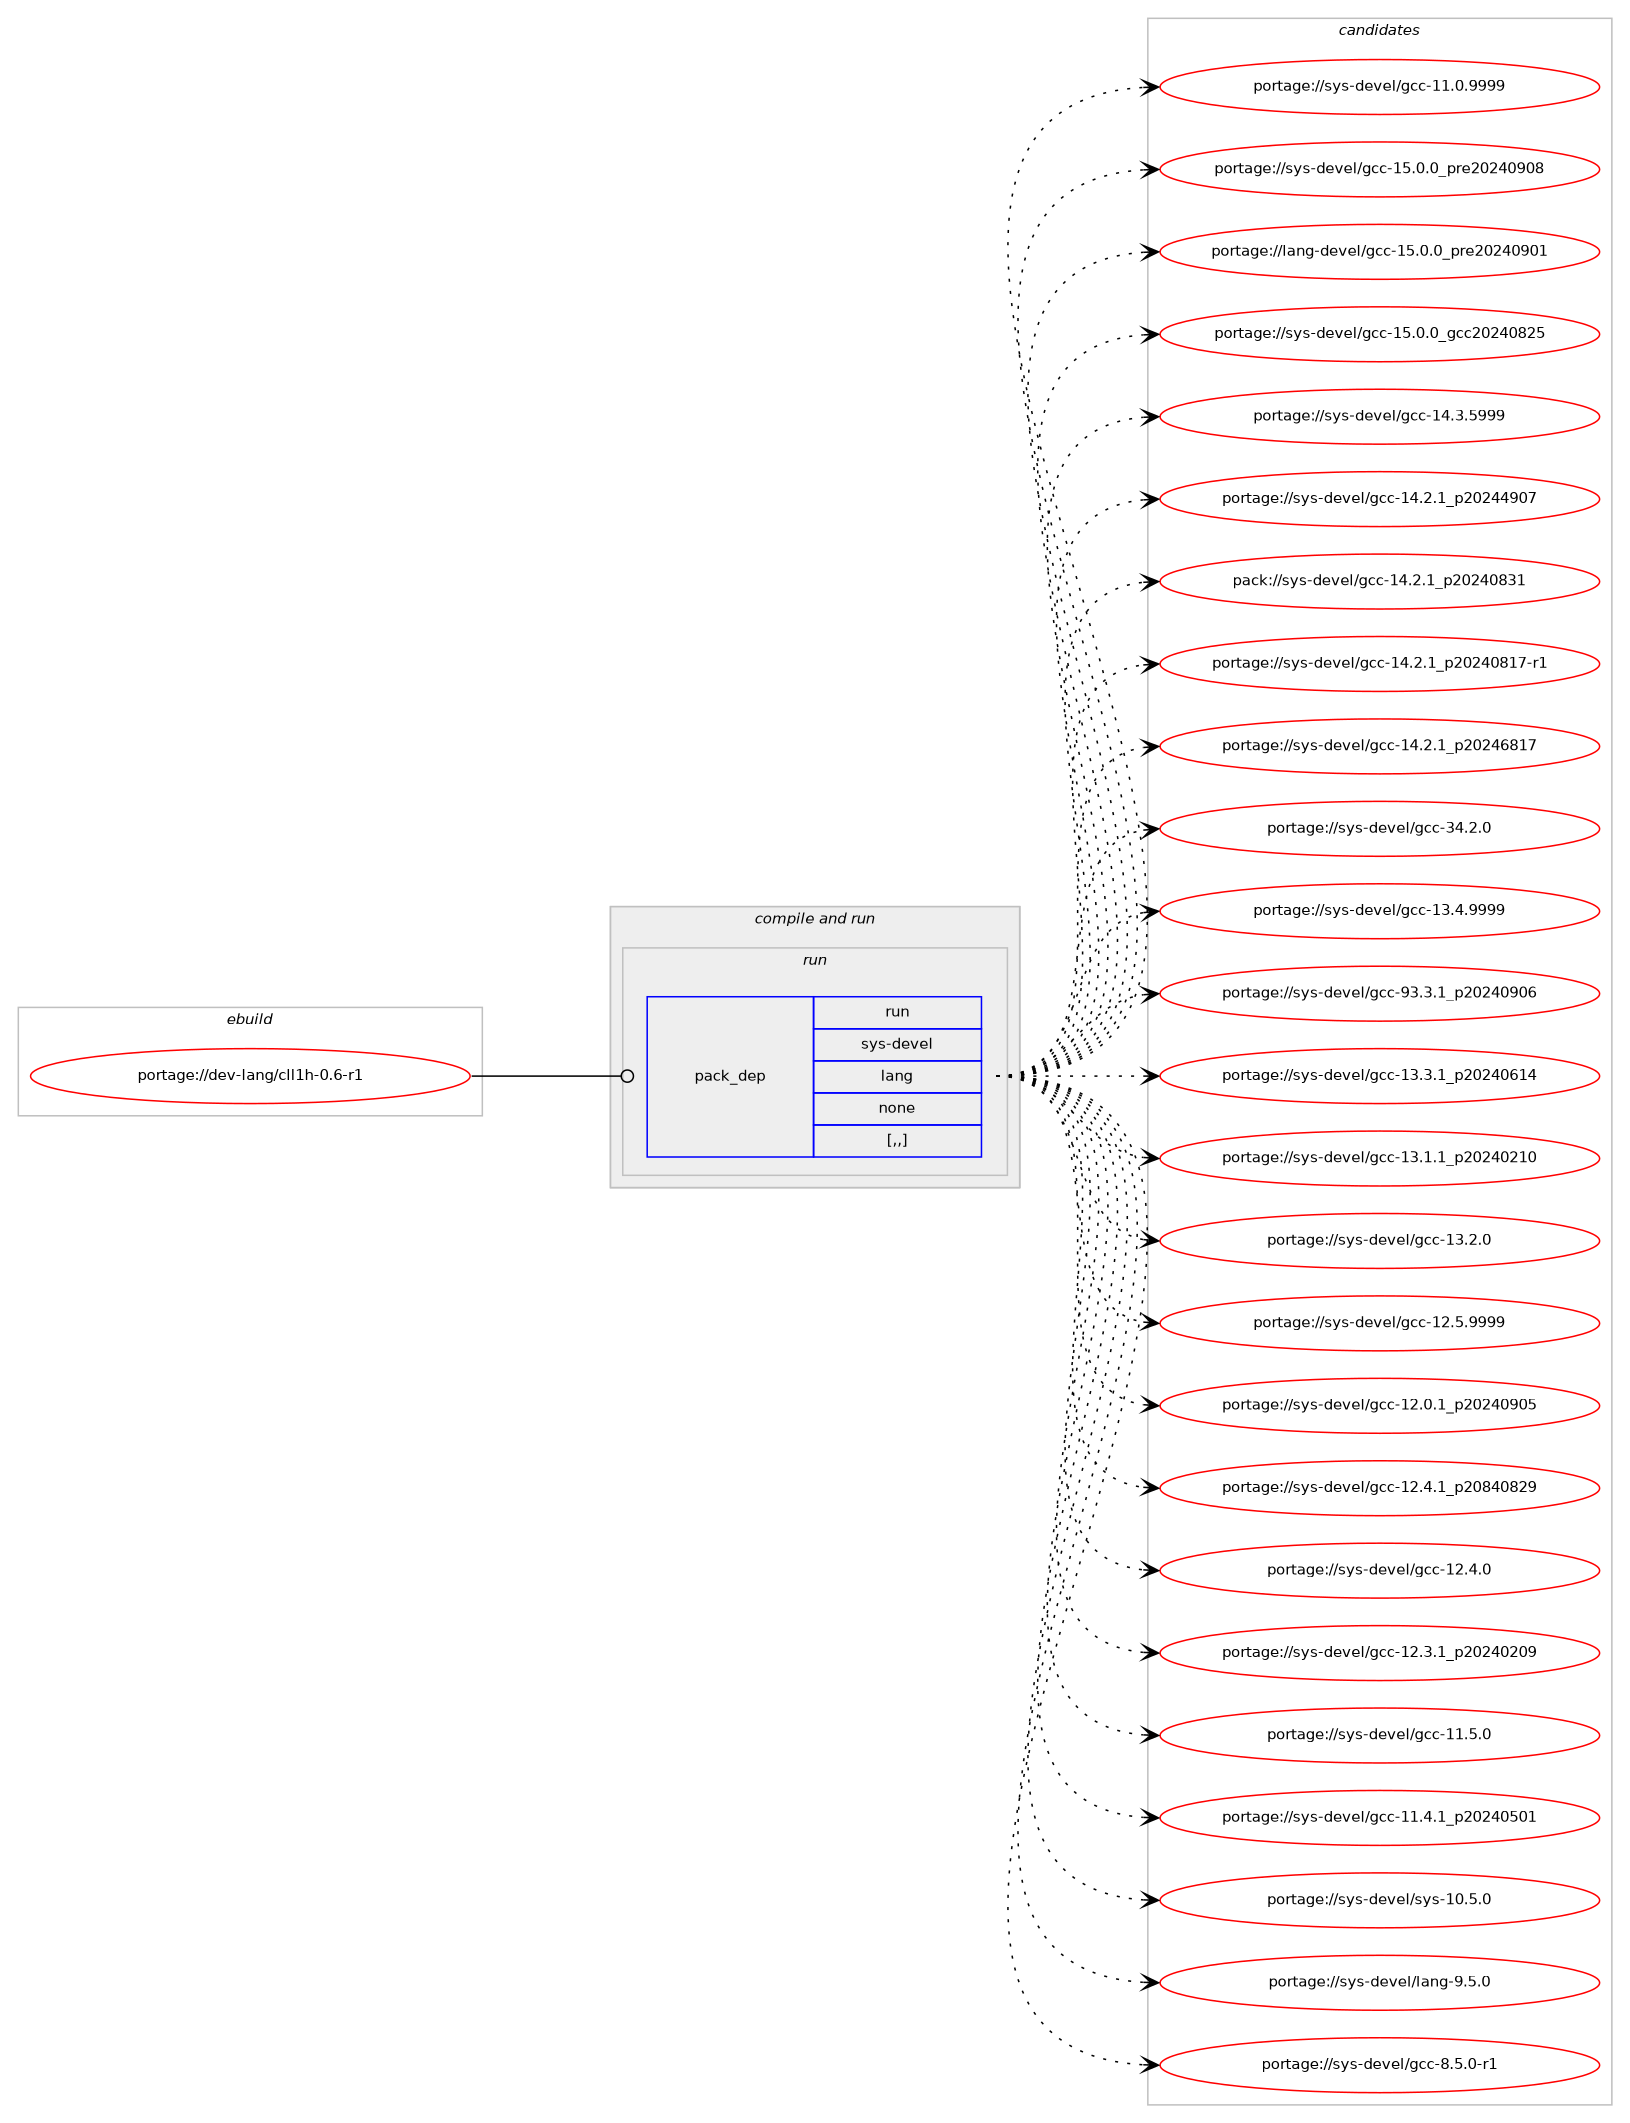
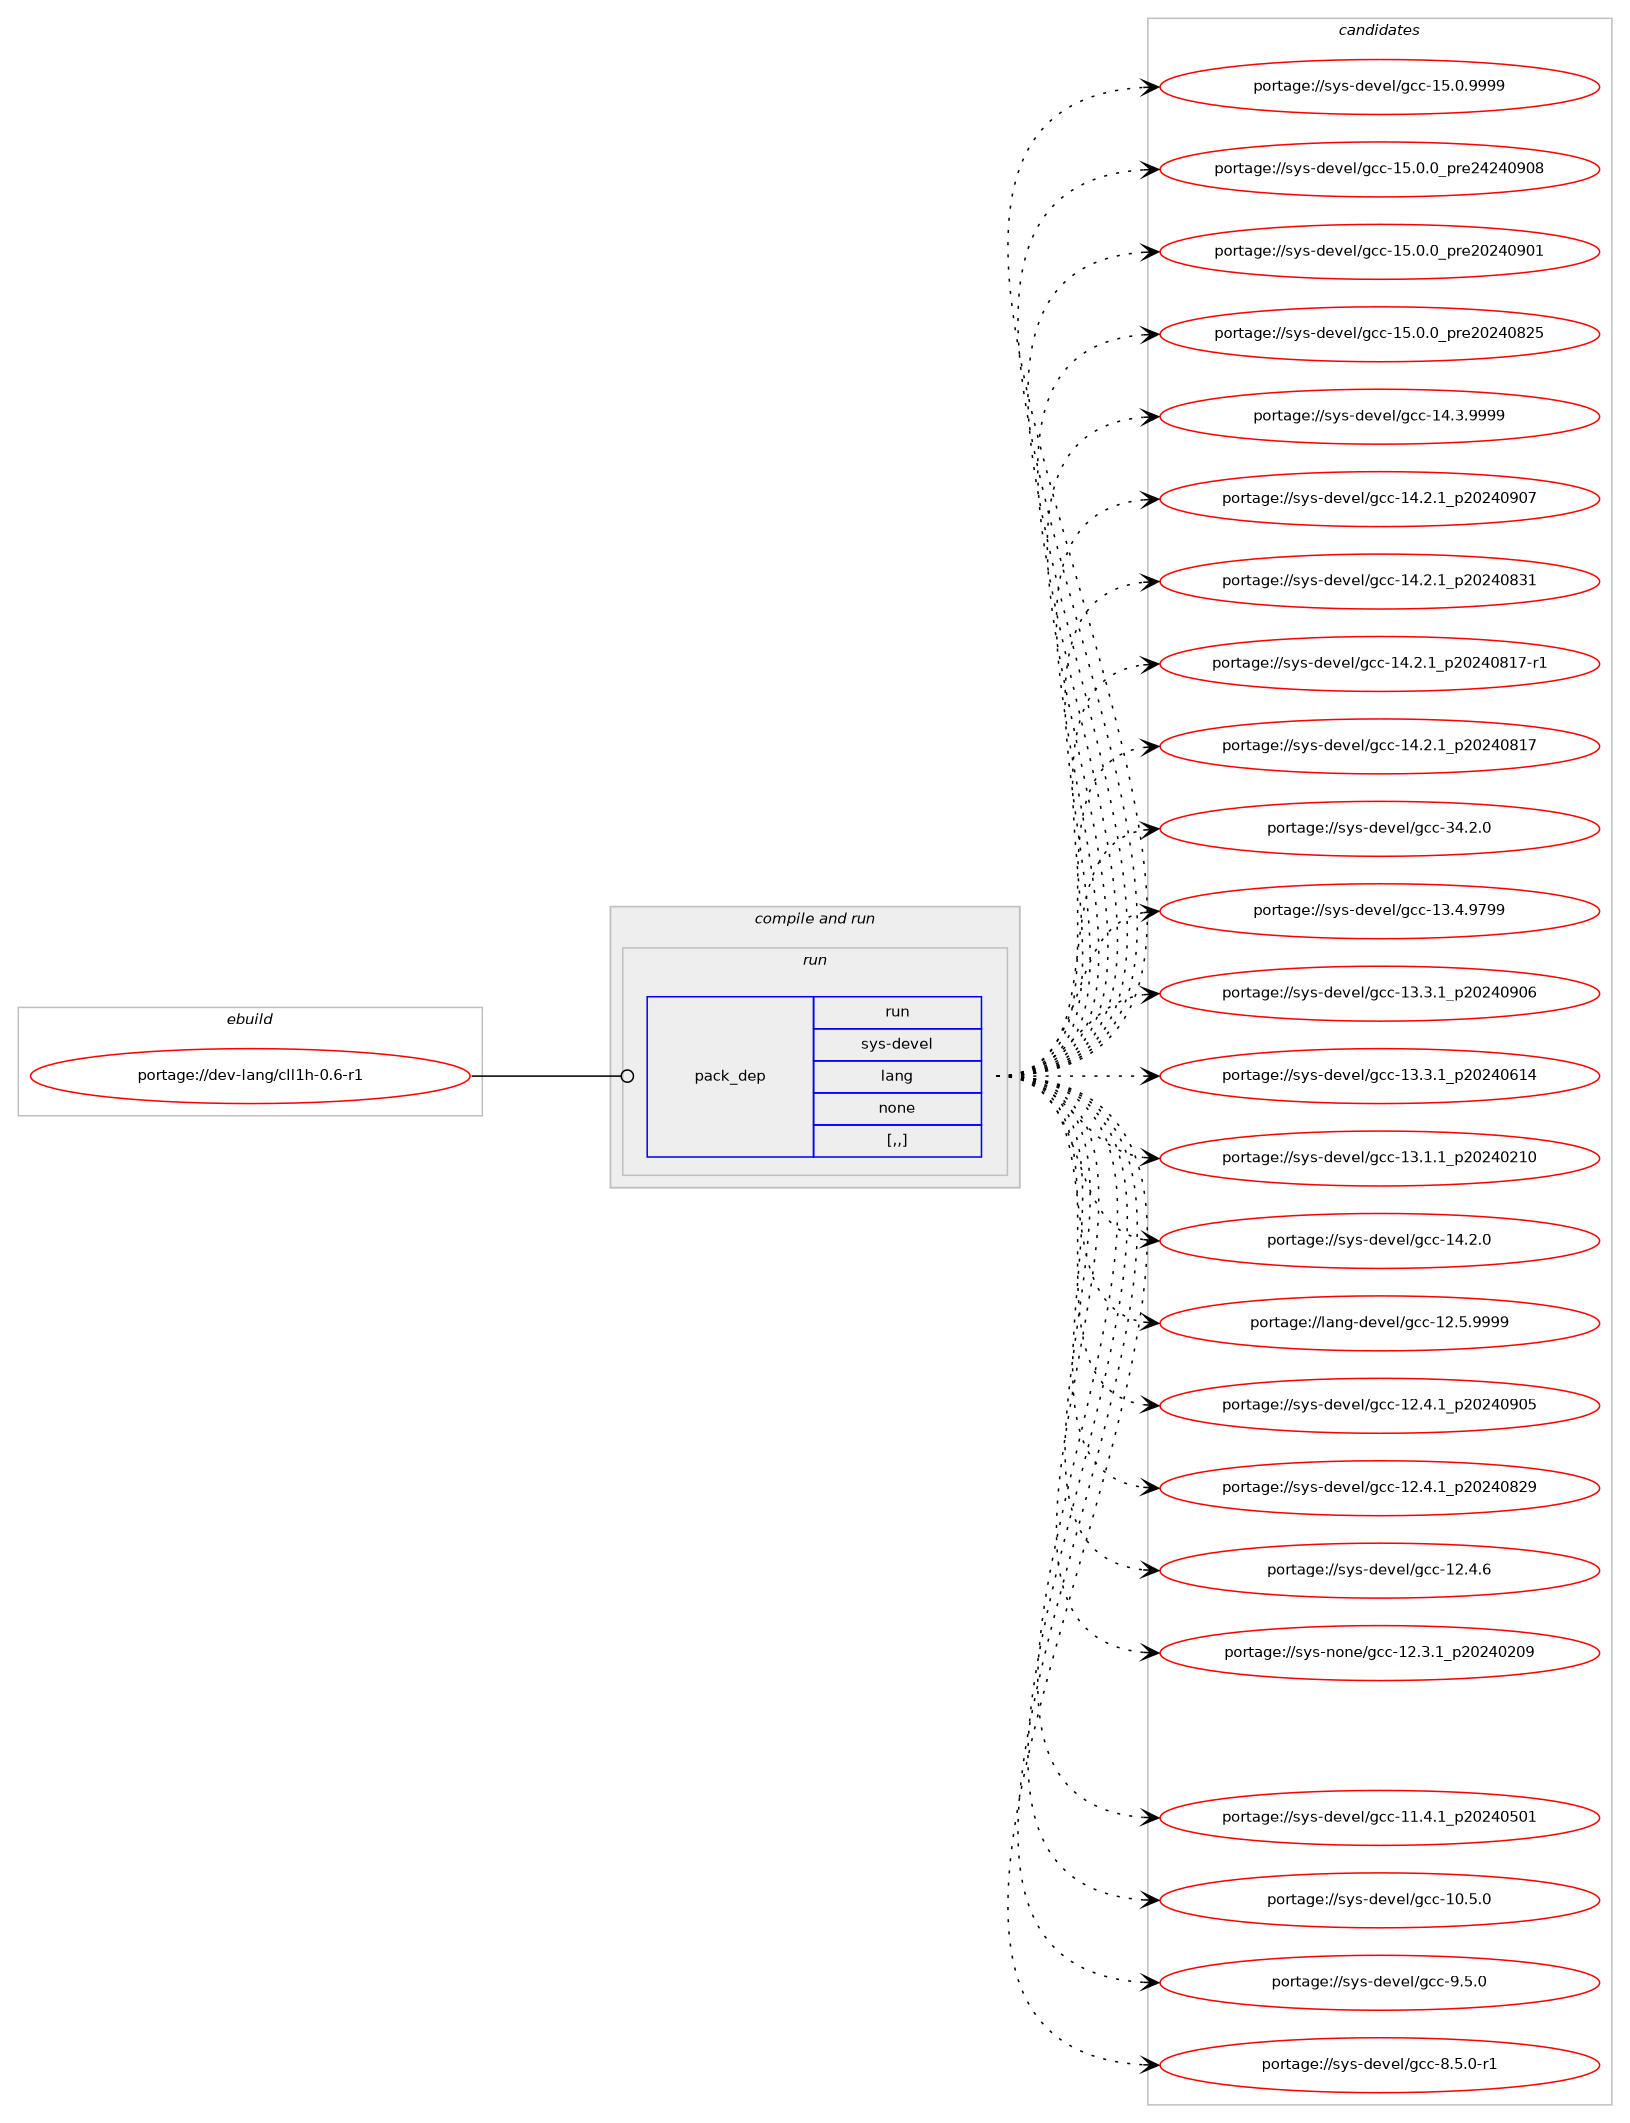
node "portage://sys-devel/gcc-11.0.9999": label "portage://sys-devel/gcc-11.0.9999" -> "portage://sys-devel/gcc-15.0.9999"
node "portage://sys-devel/gcc-15.0.0_pre20240908": label "portage://sys-devel/gcc-15.0.0_pre20240908" -> "portage://sys-devel/gcc-15.0.0_pre24240908"
node "portage://lang-devel/gcc-15.0.0_pre20240901": label "portage://lang-devel/gcc-15.0.0_pre20240901" -> "portage://sys-devel/gcc-15.0.0_pre20240901"
node "portage://sys-devel/gcc-15.0.0_gcc20240825": label "portage://sys-devel/gcc-15.0.0_gcc20240825" -> "portage://sys-devel/gcc-15.0.0_pre20240825"
node "portage://sys-devel/gcc-14.3.5999": label "portage://sys-devel/gcc-14.3.5999" -> "portage://sys-devel/gcc-14.3.9999"
node "portage://sys-devel/gcc-14.2.1_p20244907": label "portage://sys-devel/gcc-14.2.1_p20244907" -> "portage://sys-devel/gcc-14.2.1_p20240907"
node "pack://sys-devel/gcc-14.2.1_p20240831": label "pack://sys-devel/gcc-14.2.1_p20240831" -> "portage://sys-devel/gcc-14.2.1_p20240831"
node "portage://sys-devel/gcc-14.2.1_p20246817": label "portage://sys-devel/gcc-14.2.1_p20246817" -> "portage://sys-devel/gcc-14.2.1_p20240817"
node "portage://sys-devel/gcc-13.4.9999": label "portage://sys-devel/gcc-13.4.9999" -> "portage://sys-devel/gcc-13.4.9799"
node "portage://sys-devel/gcc-93.3.1_p20240906": label "portage://sys-devel/gcc-93.3.1_p20240906" -> "portage://sys-devel/gcc-13.3.1_p20240906"
node "portage://sys-devel/gcc-13.2.0": label "portage://sys-devel/gcc-13.2.0" -> "portage://sys-devel/gcc-14.2.0"
node "portage://sys-devel/gcc-12.5.9999": label "portage://sys-devel/gcc-12.5.9999" -> "portage://lang-devel/gcc-12.5.9999"
node "portage://sys-devel/gcc-12.0.1_p20240905": label "portage://sys-devel/gcc-12.0.1_p20240905" -> "portage://sys-devel/gcc-12.4.1_p20240905"
node "portage://sys-devel/gcc-12.4.1_p20840829": label "portage://sys-devel/gcc-12.4.1_p20840829" -> "portage://sys-devel/gcc-12.4.1_p20240829"
node "portage://sys-devel/gcc-12.4.0": label "portage://sys-devel/gcc-12.4.0" -> "portage://sys-devel/gcc-12.4.6"
node "portage://sys-devel/gcc-12.3.1_p20240209": label "portage://sys-devel/gcc-12.3.1_p20240209" -> "portage://sys-none/gcc-12.3.1_p20240209"
node "portage://sys-devel/gcc-11.5.0": removed
node "portage://sys-devel/sys-10.5.0": label "portage://sys-devel/sys-10.5.0" -> "portage://sys-devel/gcc-10.5.0"
node "portage://sys-devel/lang-9.5.0": label "portage://sys-devel/lang-9.5.0" -> "portage://sys-devel/gcc-9.5.0"
